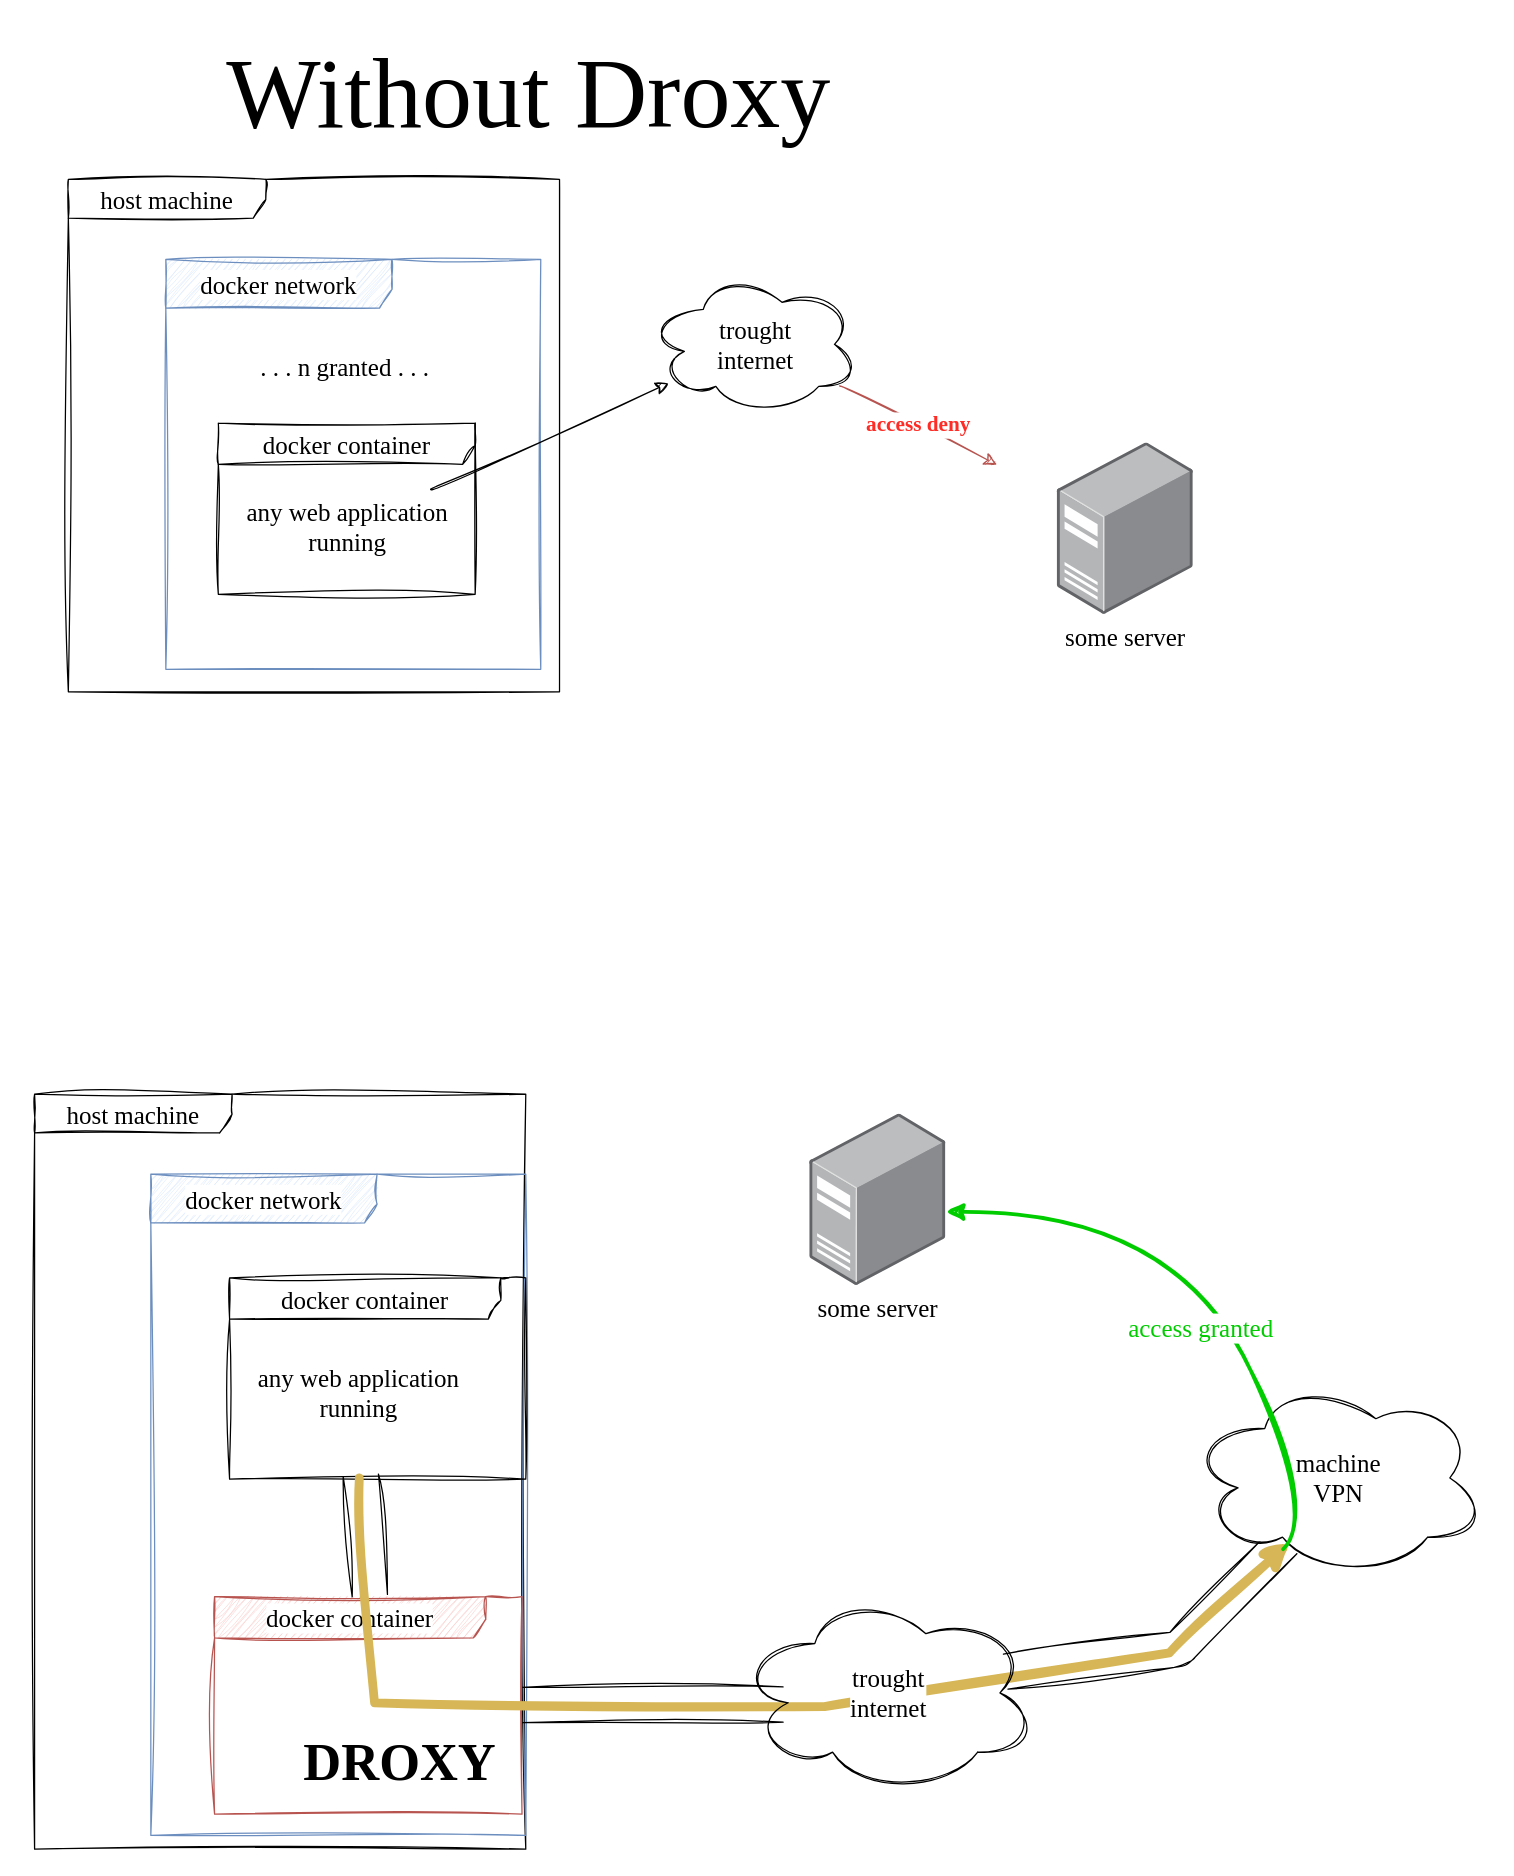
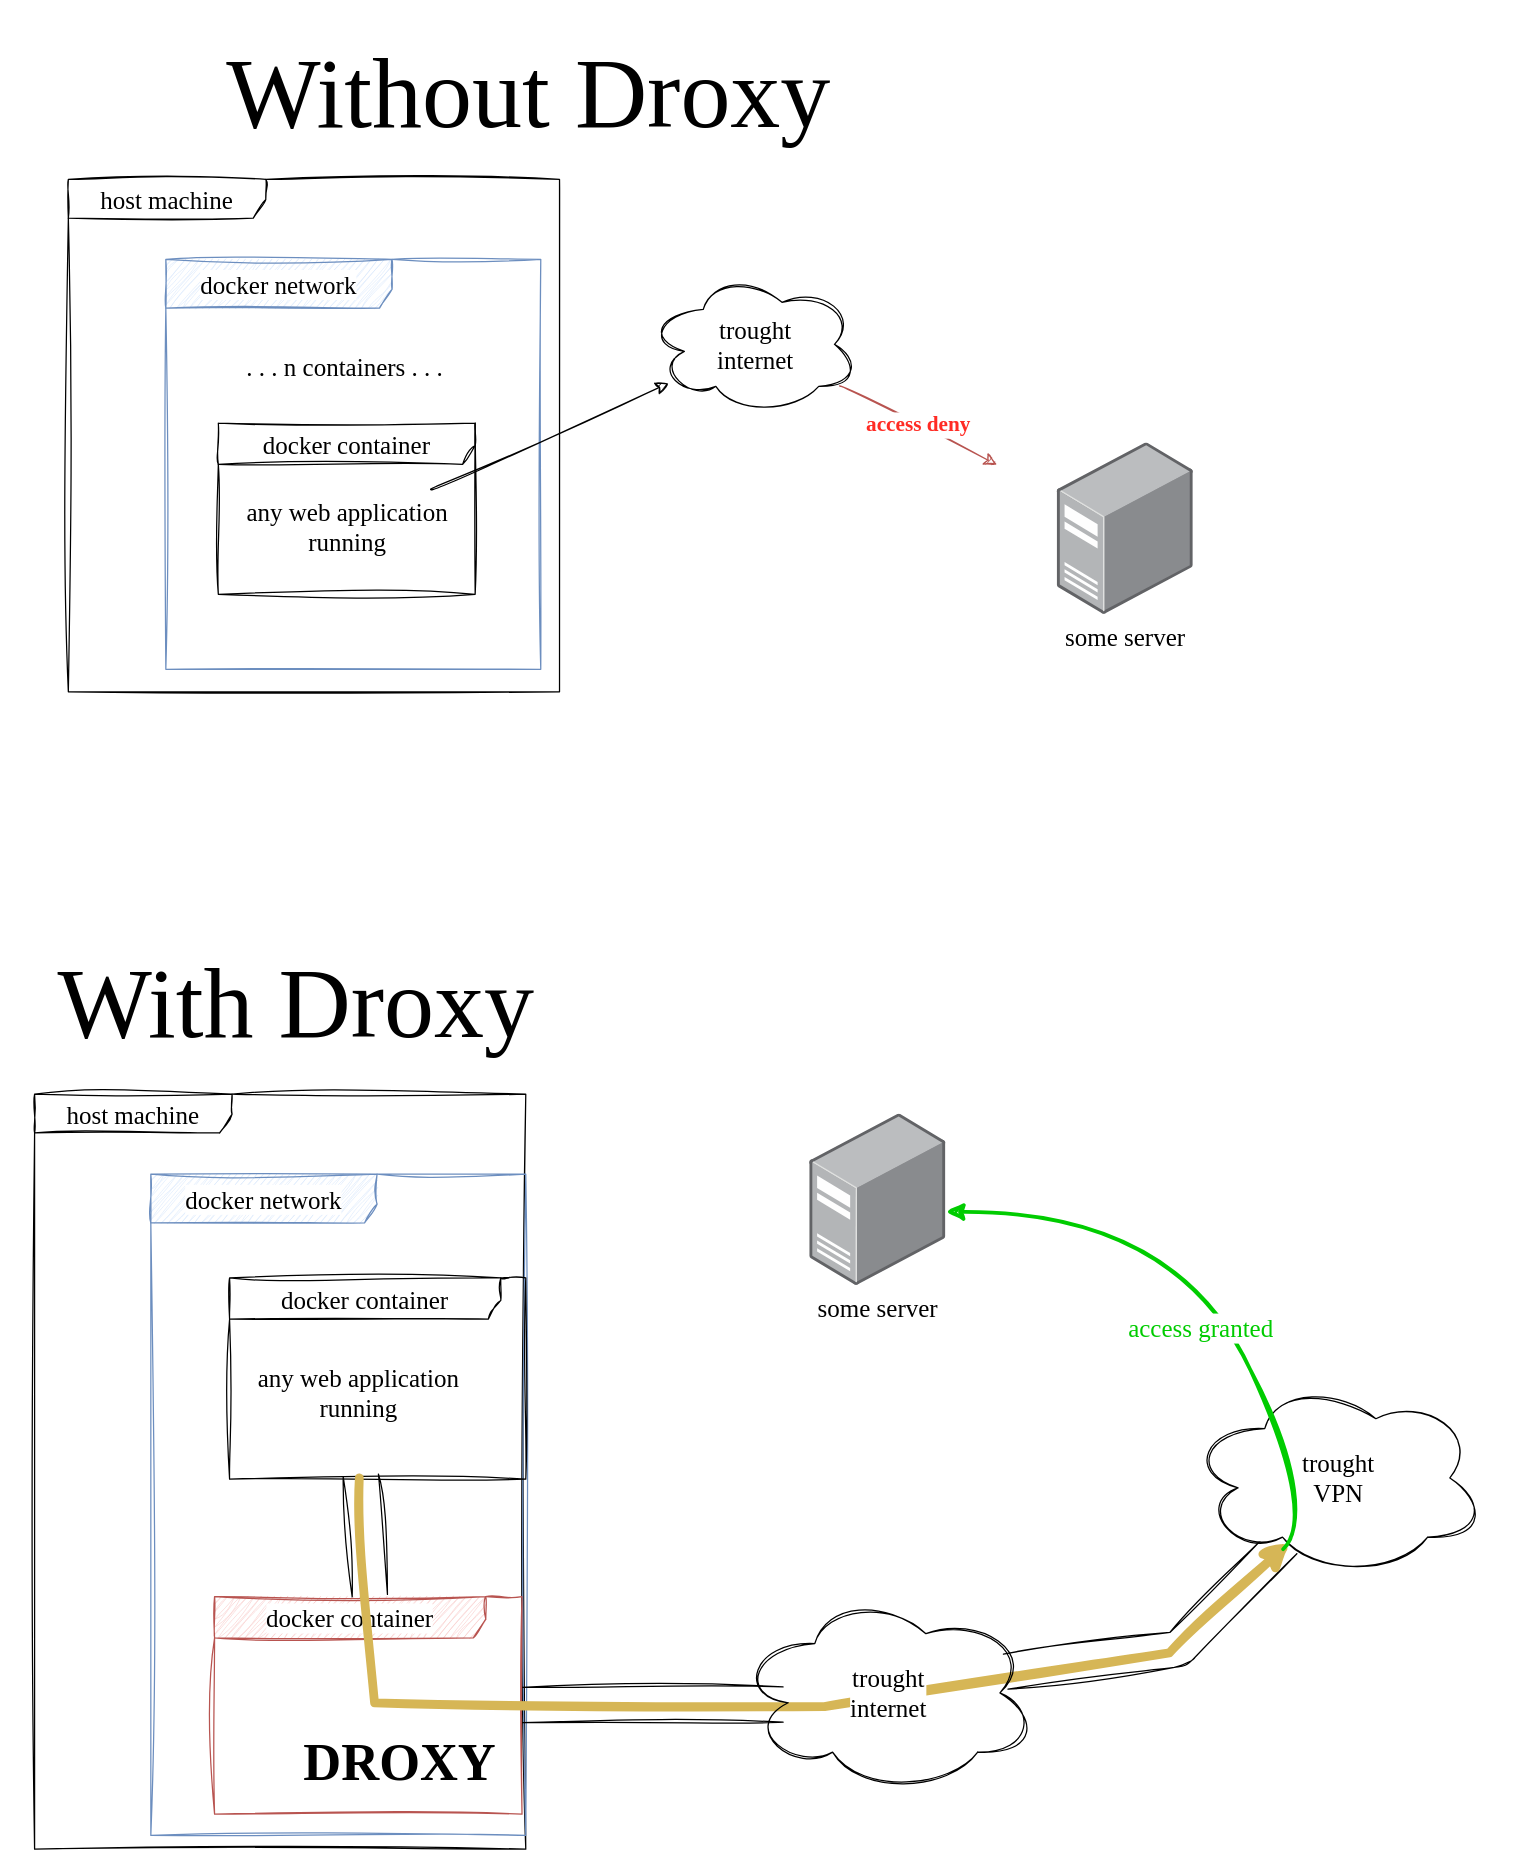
node ". . . n granted . . .": label ". . . n granted . . ." -> ". . . n containers . . ."
node "With Droxy": added
node "machineVPN": label "machineVPN" -> "troughtVPN"
